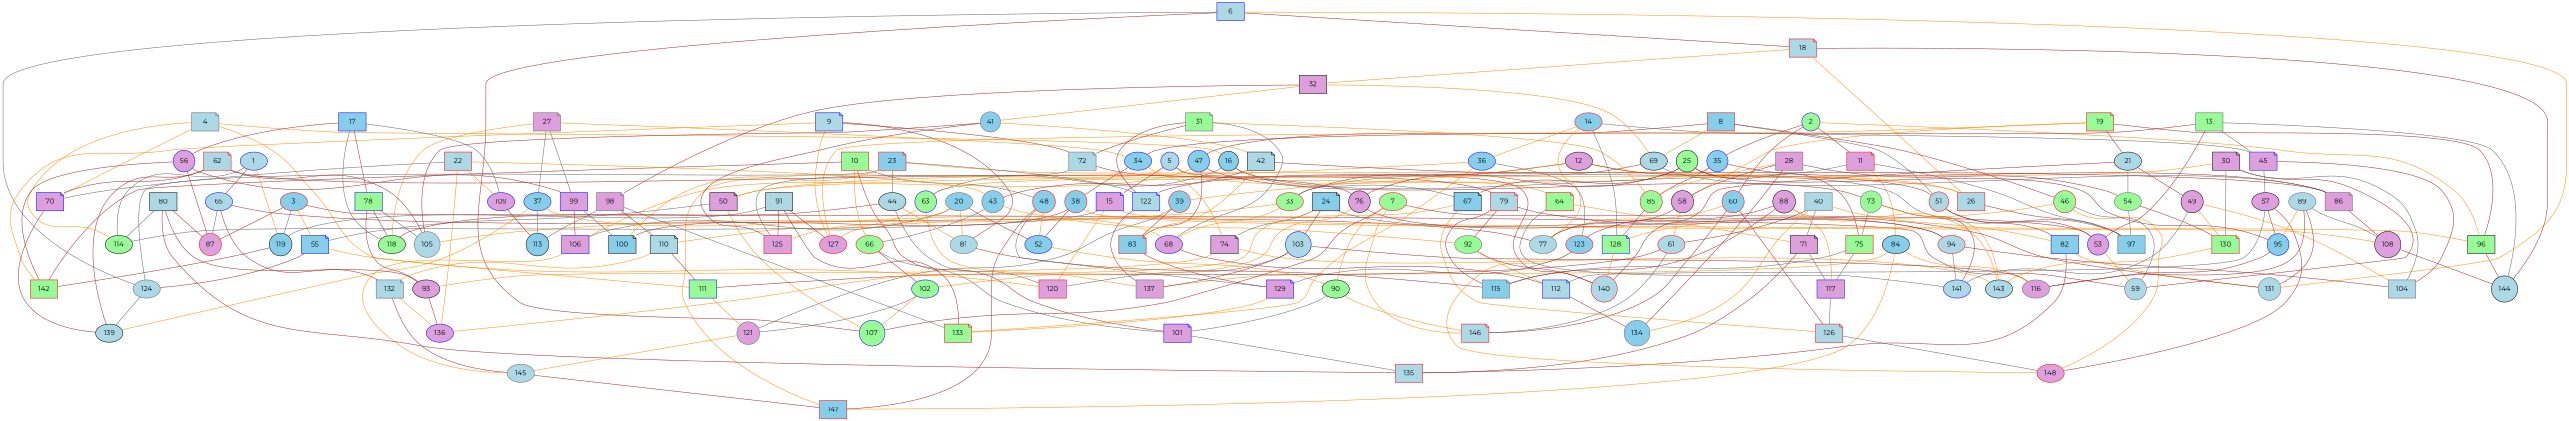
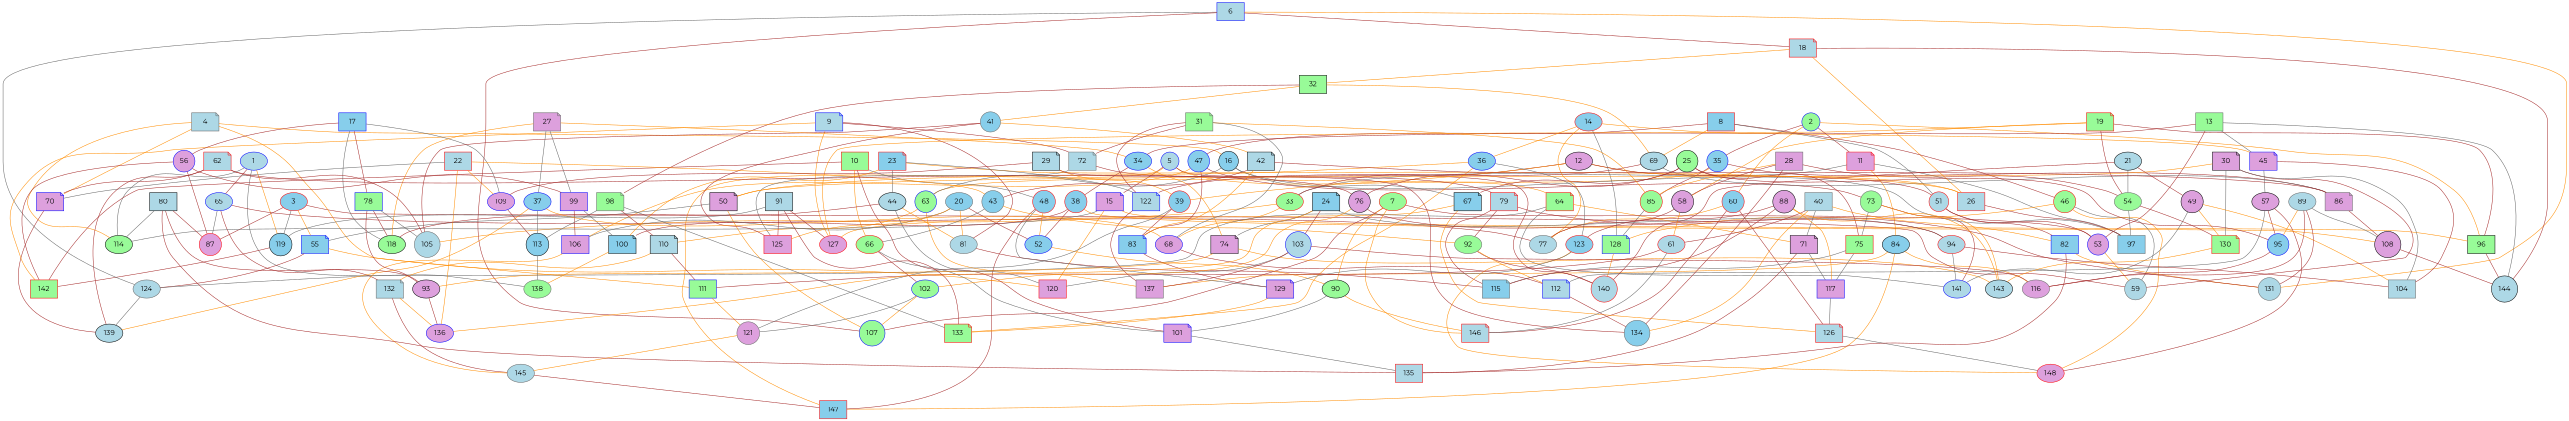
node "32": fillcolor plum -> palegreen
edge "14" -- "45": color gray40 -> darkorange
edge "19" -- "21": now "19" -- "54"
edge "2" -- "60": color brown -> darkorange
node "29": added
edge "23" -- "124": now "64" -- "124"
node "98": fillcolor plum -> palegreen
node "83": color red -> blue
node "138": added
